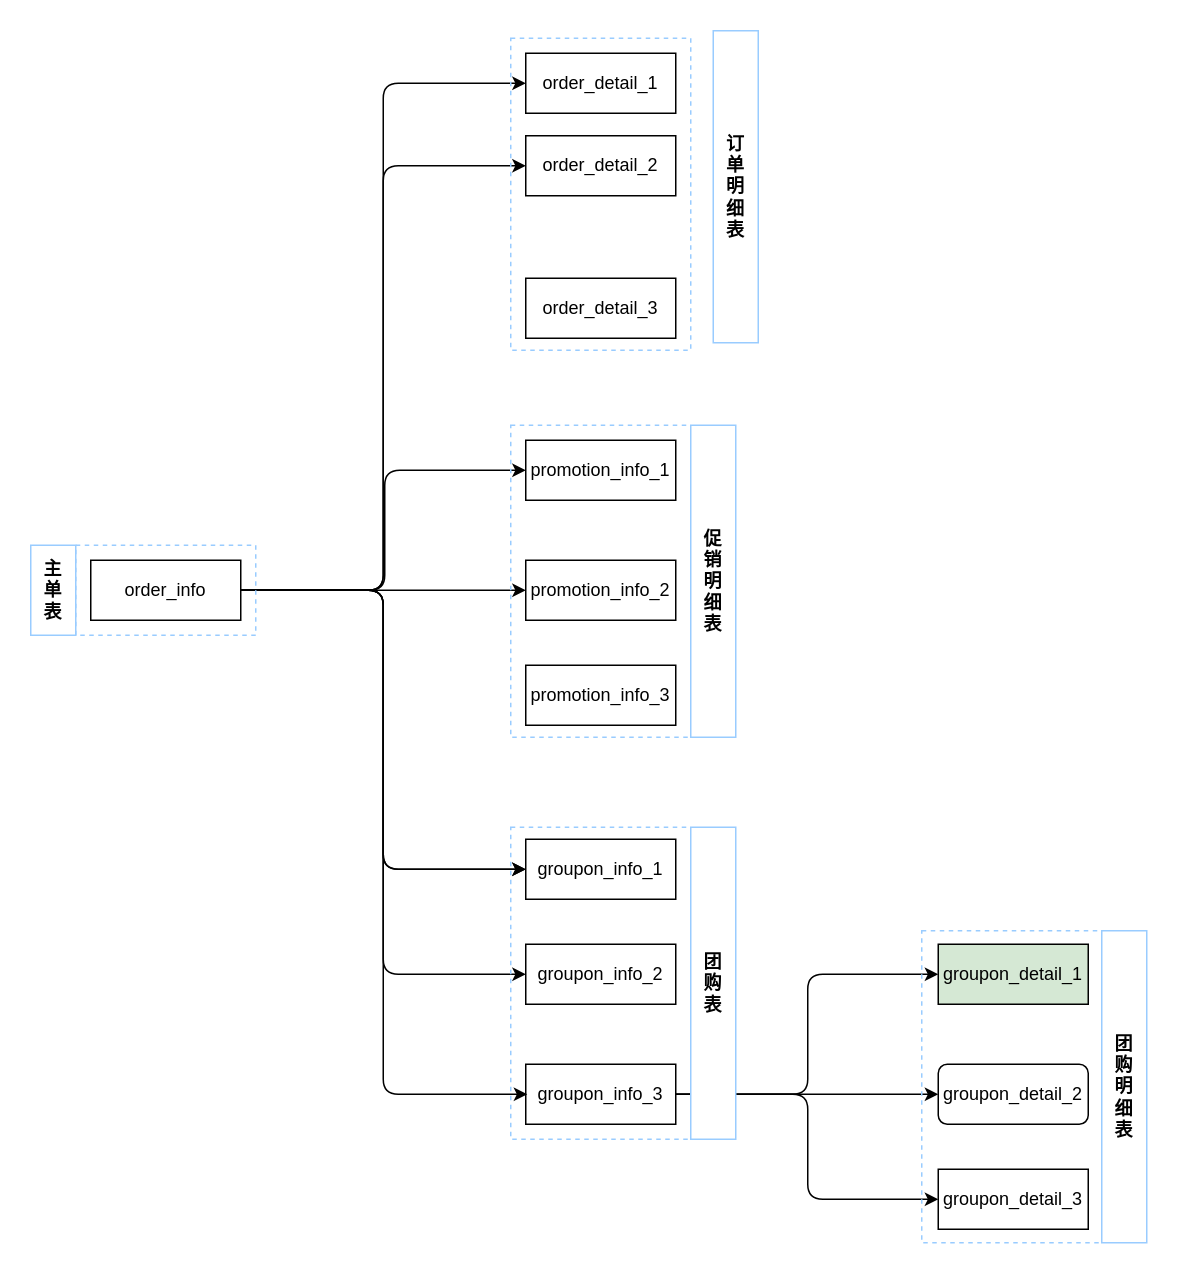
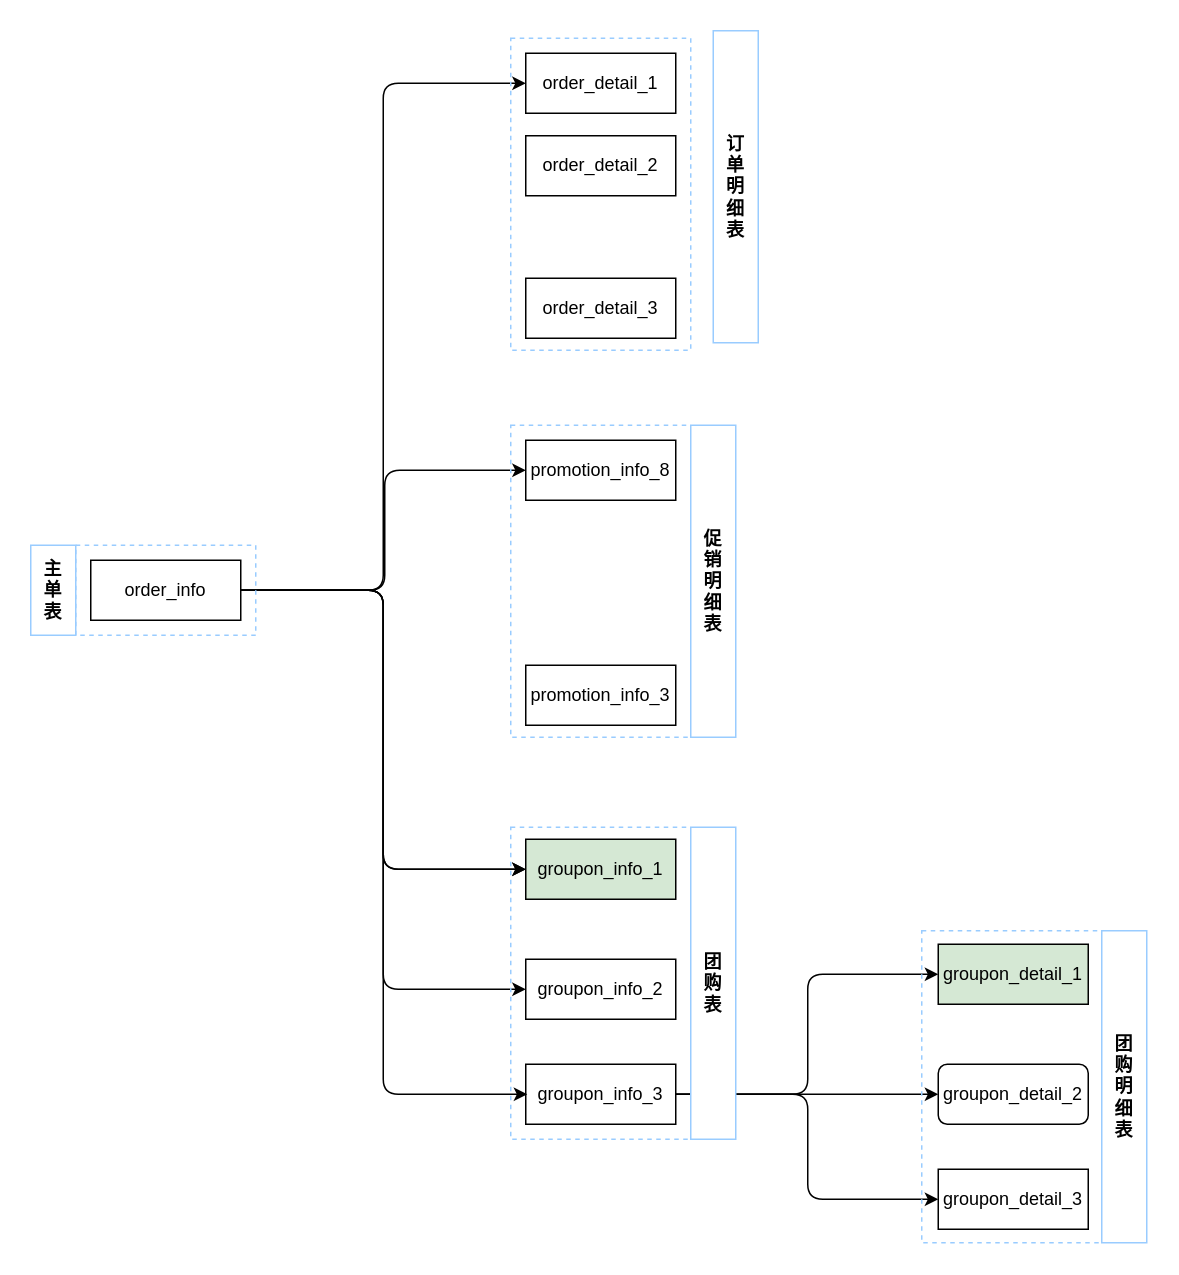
edge "order_info" -> "order_detail_2": removed
node "promotion_info_1": label "promotion_info_1" -> "promotion_info_8"
edge "order_info" -> "promotion_info_2": removed
node "promotion_info_2": removed
node "groupon_info_1": fillcolor #ffffff -> #d5e8d4
node "groupon_info_2": moved (601, 974) -> (601, 989)
